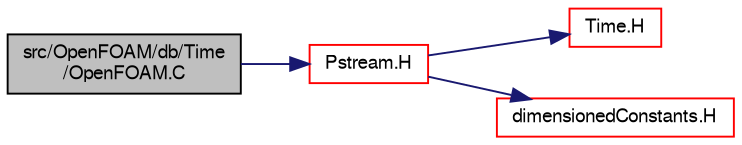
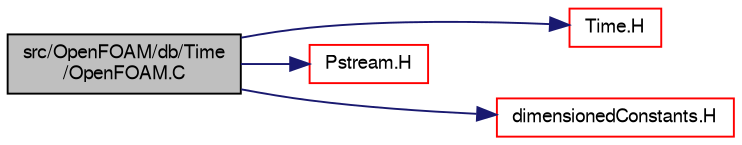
edge "Pstream.H" -> "Time.H": now "src/OpenFOAM/db/Time /OpenFOAM.C" -> "Time.H"
edge "Pstream.H" -> "dimensionedConstants.H": now "src/OpenFOAM/db/Time /OpenFOAM.C" -> "dimensionedConstants.H"
